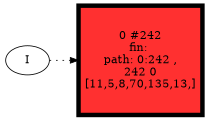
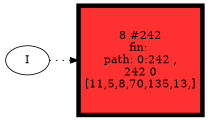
node "0 #242 fin: path: 0:242 , 242 0 [11,5,8,70,135,13,]": label "0 #242 fin: path: 0:242 , 242 0 [11,5,8,70,135,13,]" -> "8 #242 fin: path: 0:242 , 242 0 [11,5,8,70,135,13,]"
